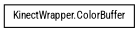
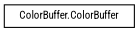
node "KinectWrapper.ColorBuffer": label "KinectWrapper.ColorBuffer" -> "ColorBuffer.ColorBuffer"
